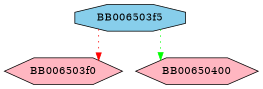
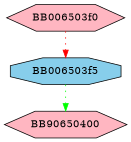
edge "BB006503f5" -> "BB006503f0": reversed
node "BB00650400": label "BB00650400" -> "BB90650400"
